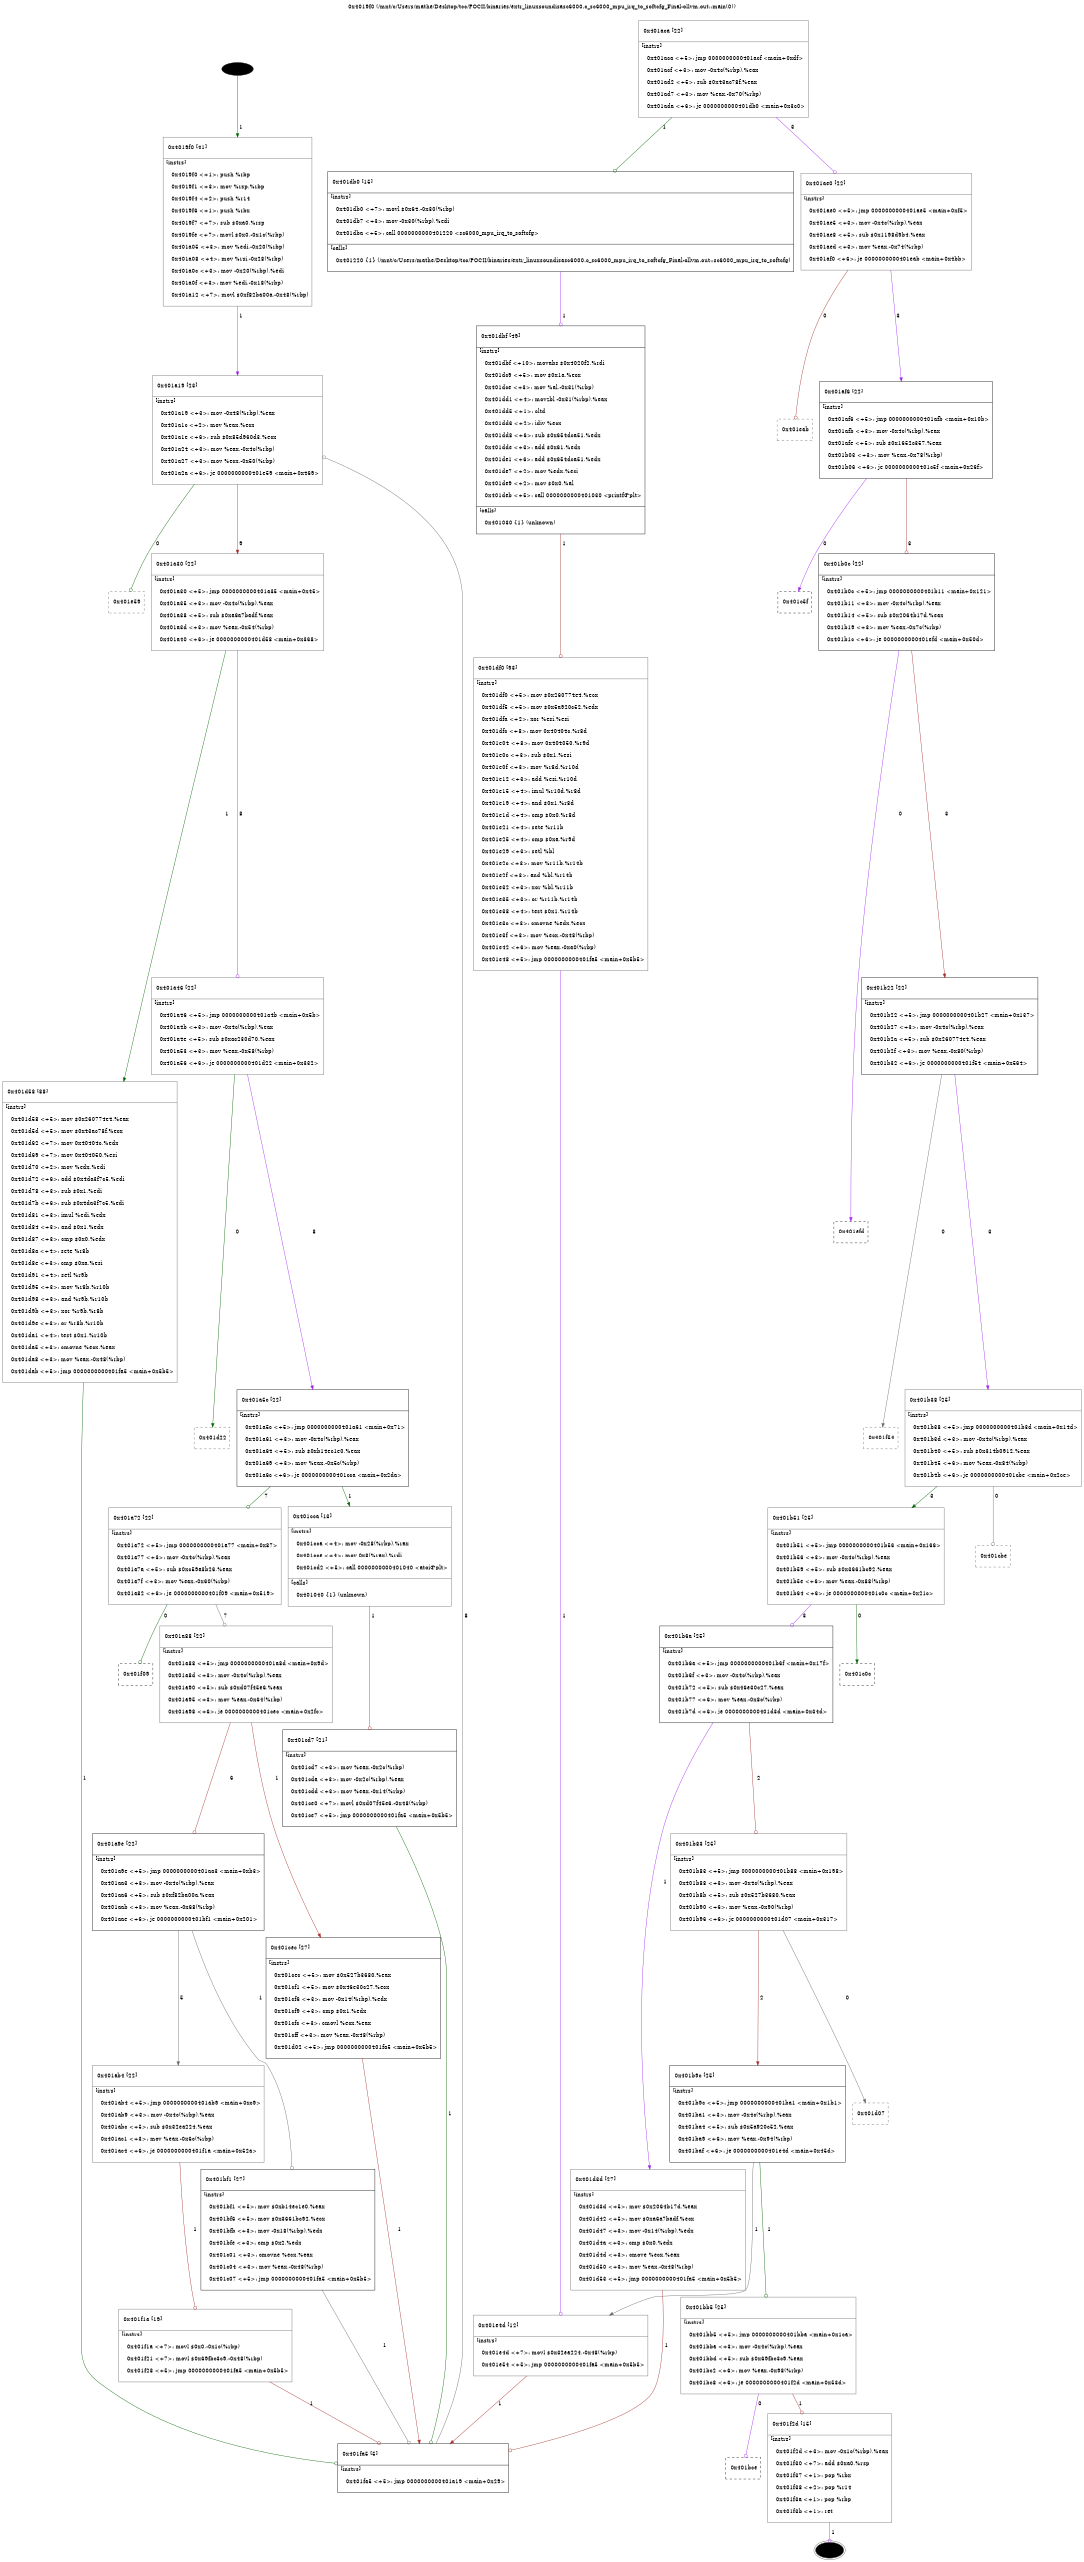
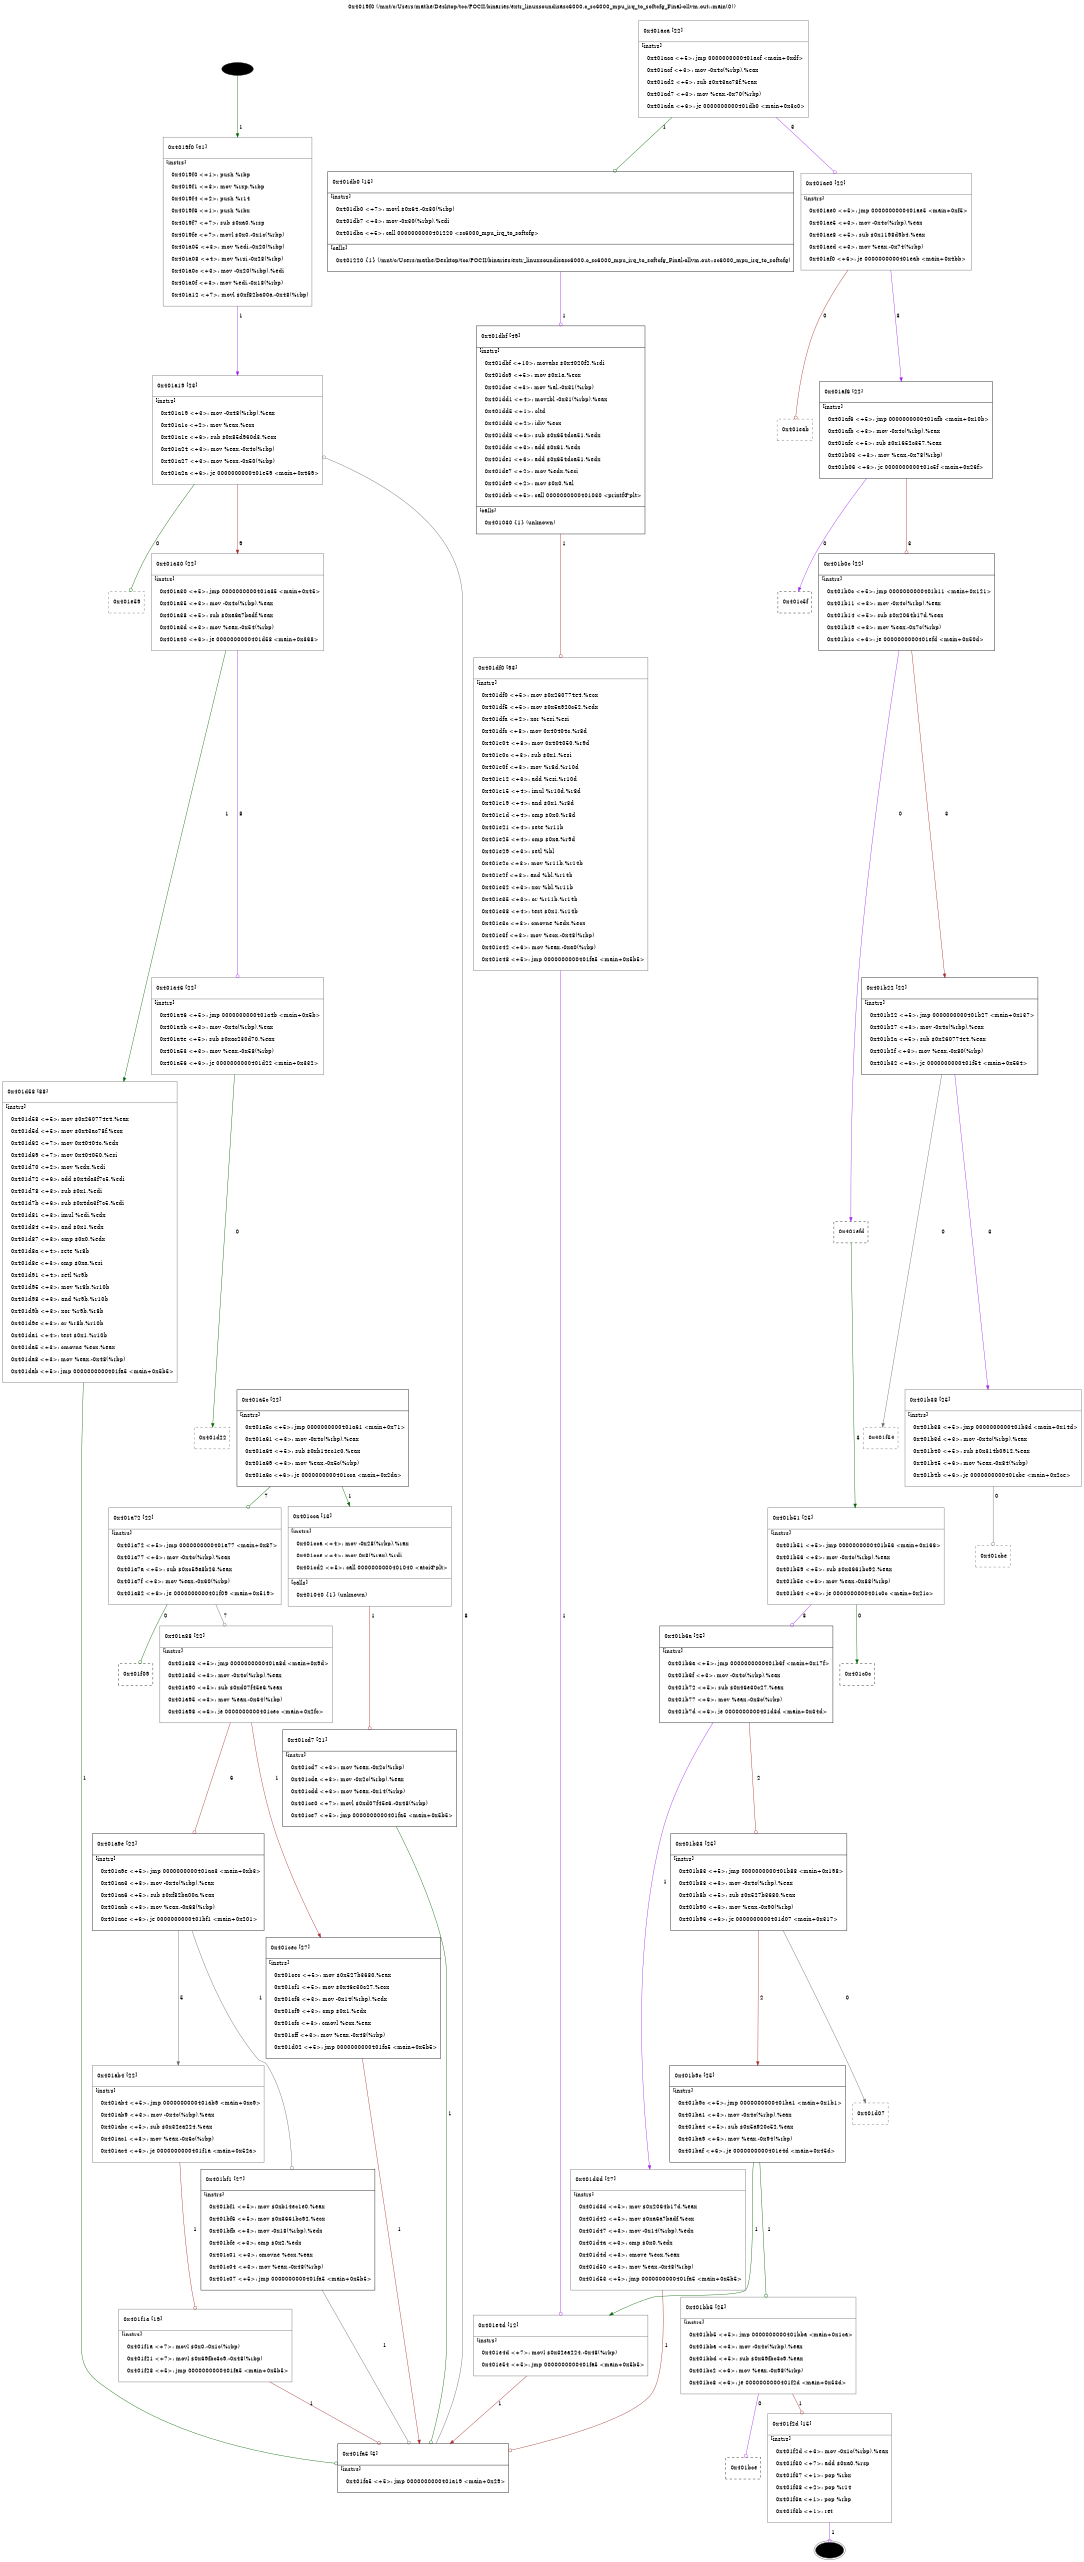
edge "0x401a46 [22]" -> "0x401a5c [22]": removed, label "8"
edge "0x401b38 [25]" -> "0x401b51 [25]": now "0x401efd" -> "0x401b51 [25]"
node "0x401b83 [25]": color gray40 -> black
edge "0x401b9c [25]" -> "0x401e4d [12]": color gray40 -> darkgreen
